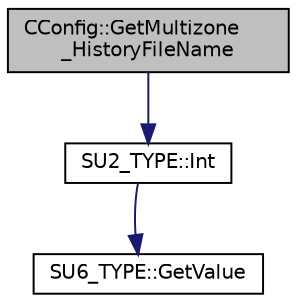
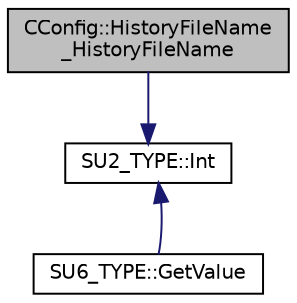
node "CConfig::GetMultizone _HistoryFileName": label "CConfig::GetMultizone _HistoryFileName" -> "CConfig::HistoryFileName _HistoryFileName"
edge "SU2_TYPE::Int" -> "SU6_TYPE::GetValue": reversed
